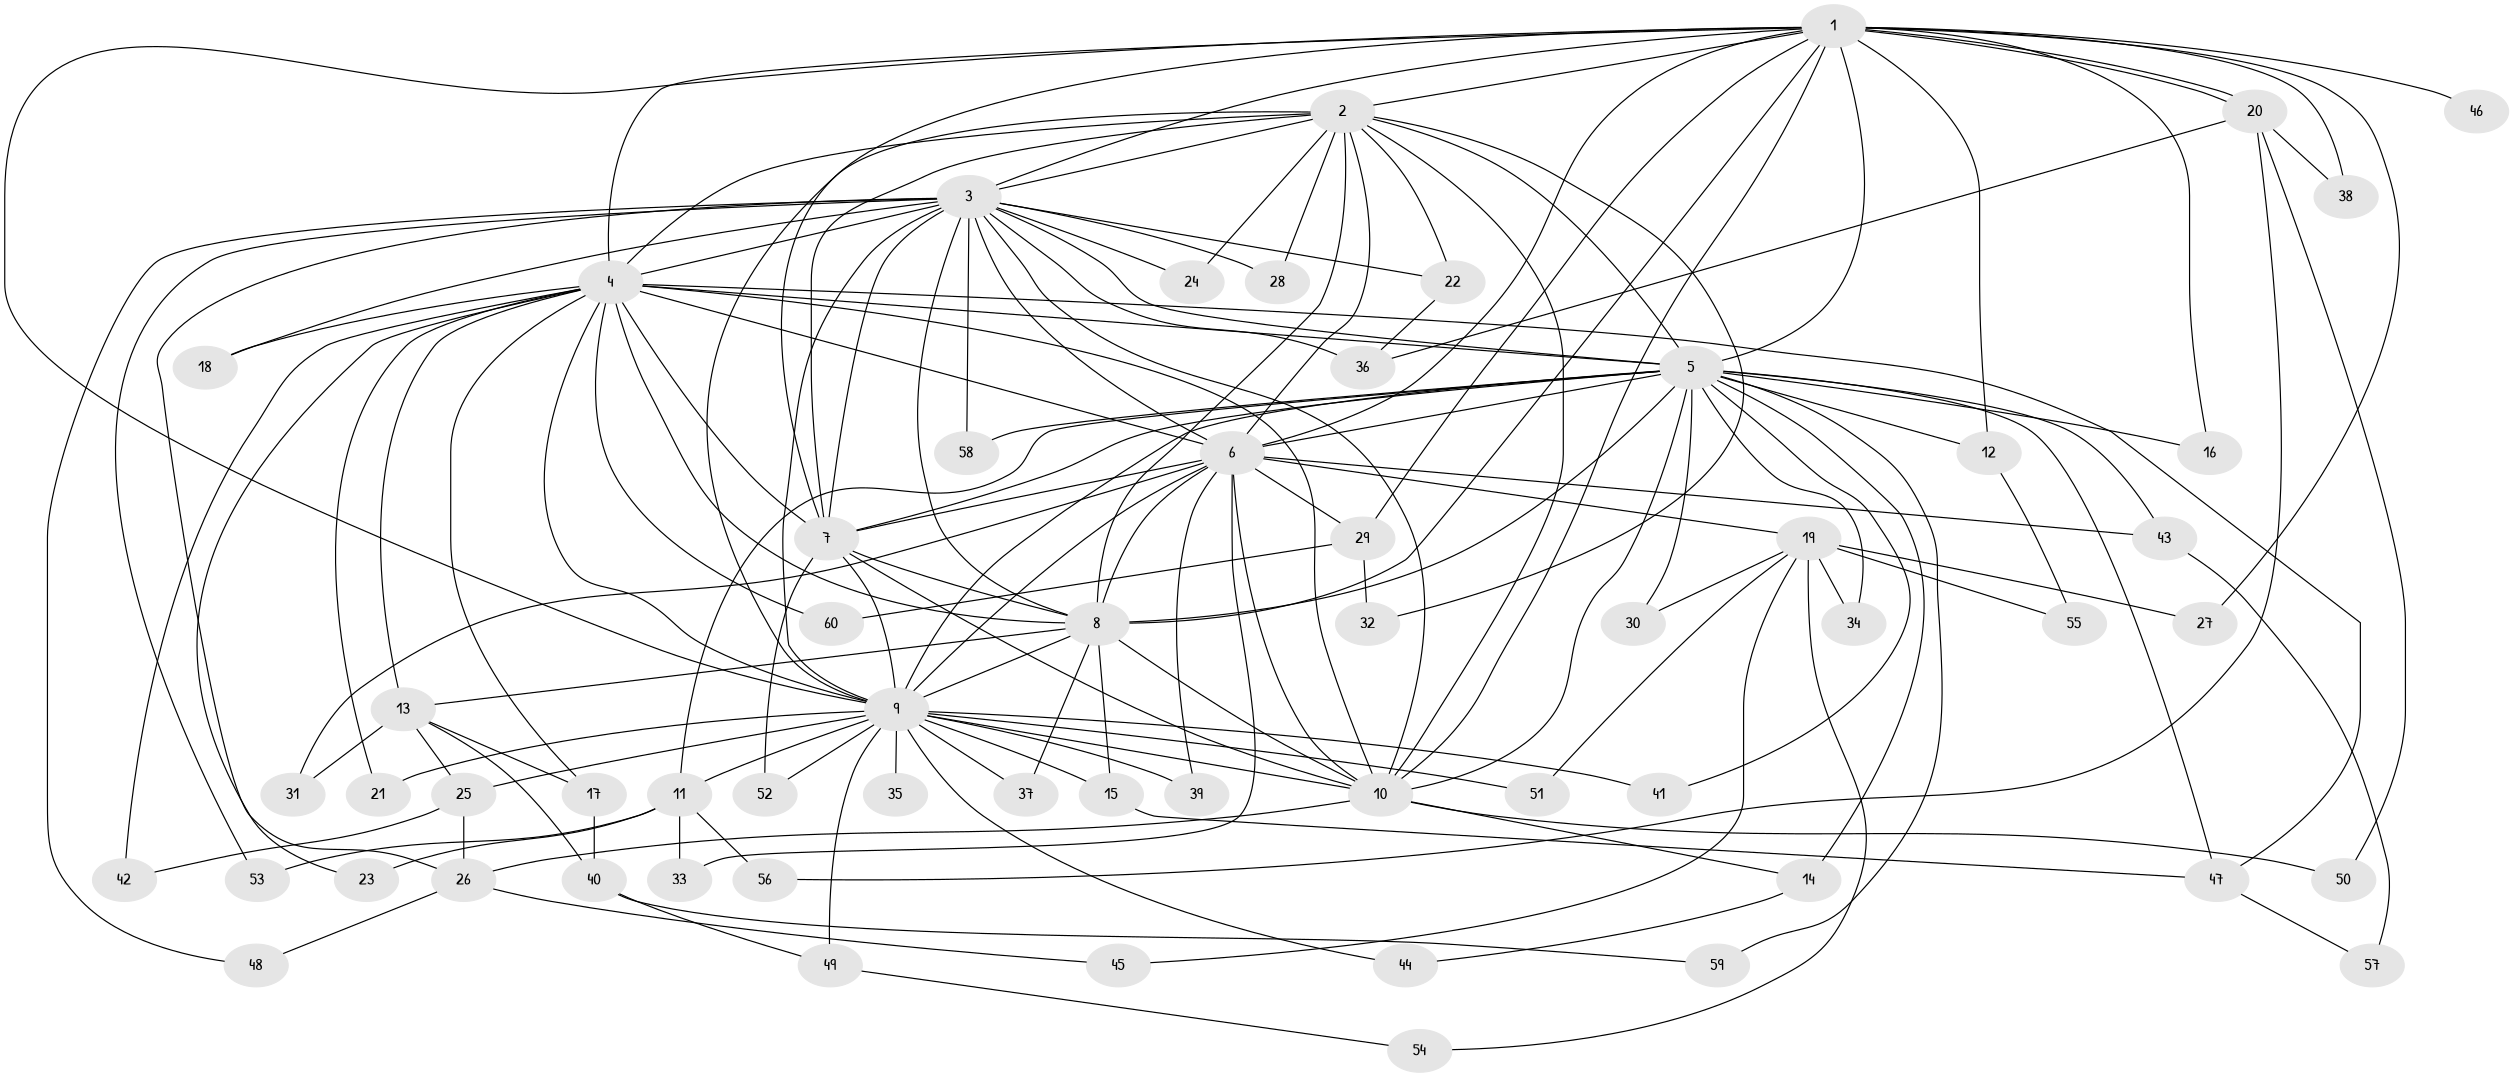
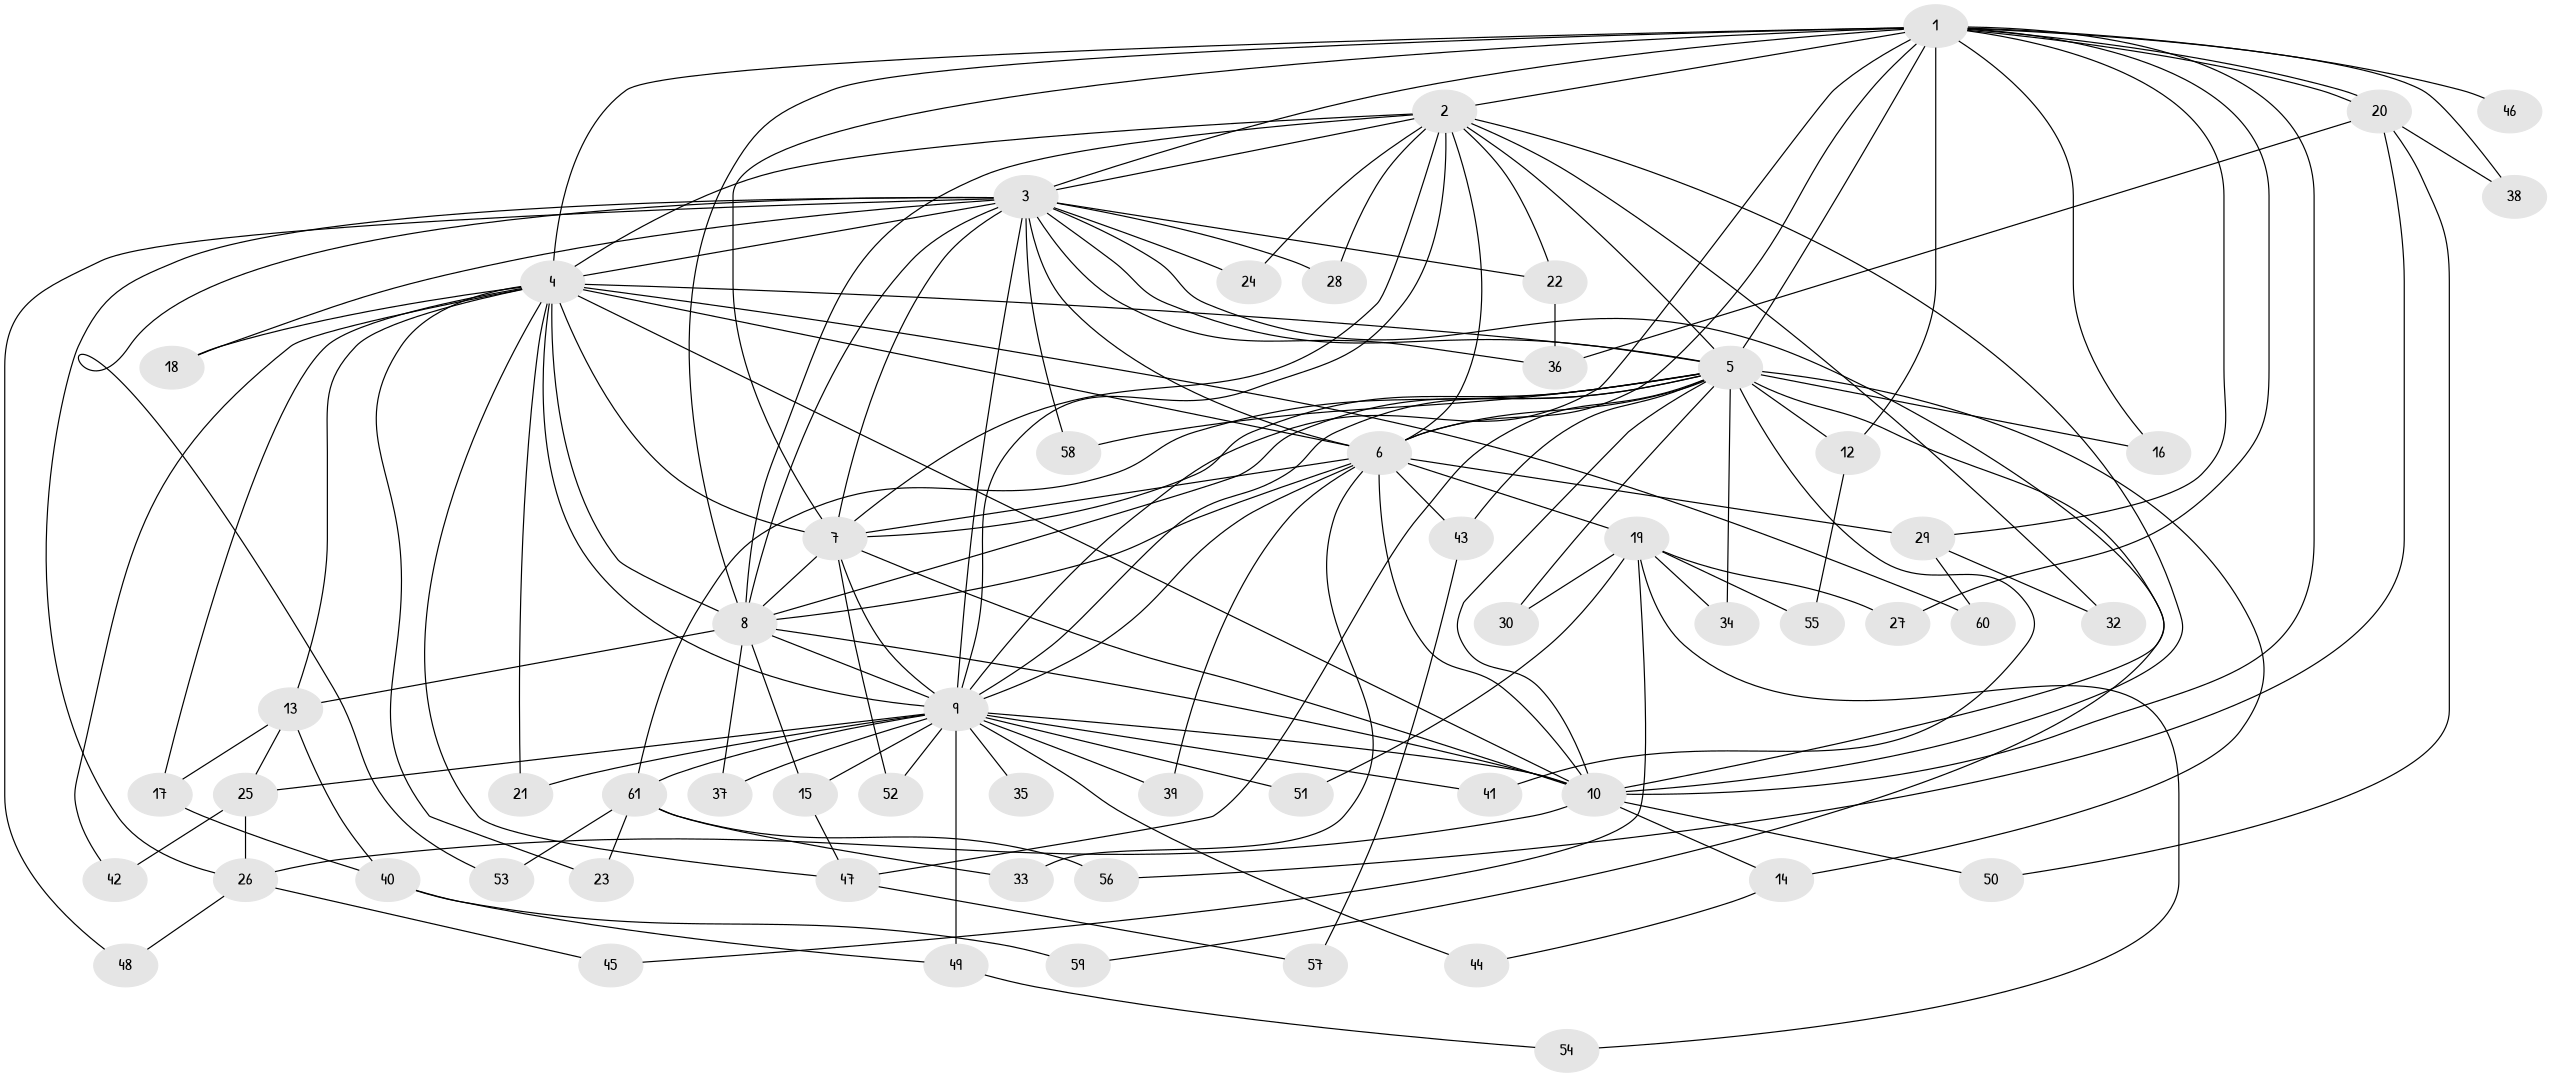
node "31": removed
node "11": label "11" -> "61"
